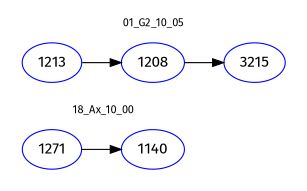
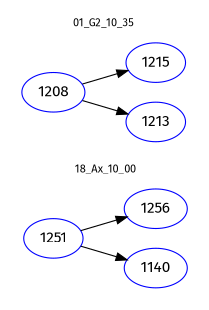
cluster "01_G2_10_05": label "01_G2_10_05" -> "01_G2_10_35"
edge "1213" -> "1208": reversed
node "3215": label "3215" -> "1215"
node "1271": label "1271" -> "1251"
node "1256": added
